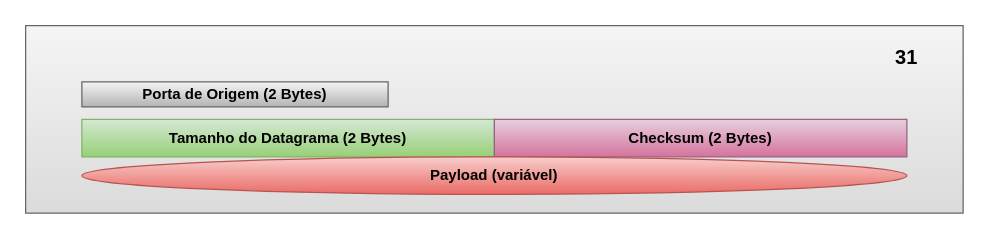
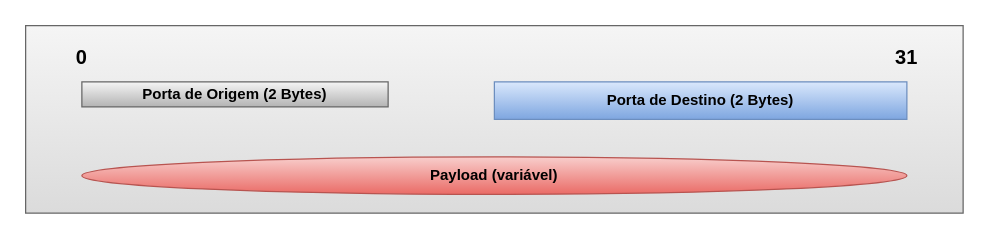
node "0": added
node "Porta de Destino (2 Bytes)": added
node "Tamanho do Datagrama (2 Bytes)": removed
node "Checksum (2 Bytes)": removed
